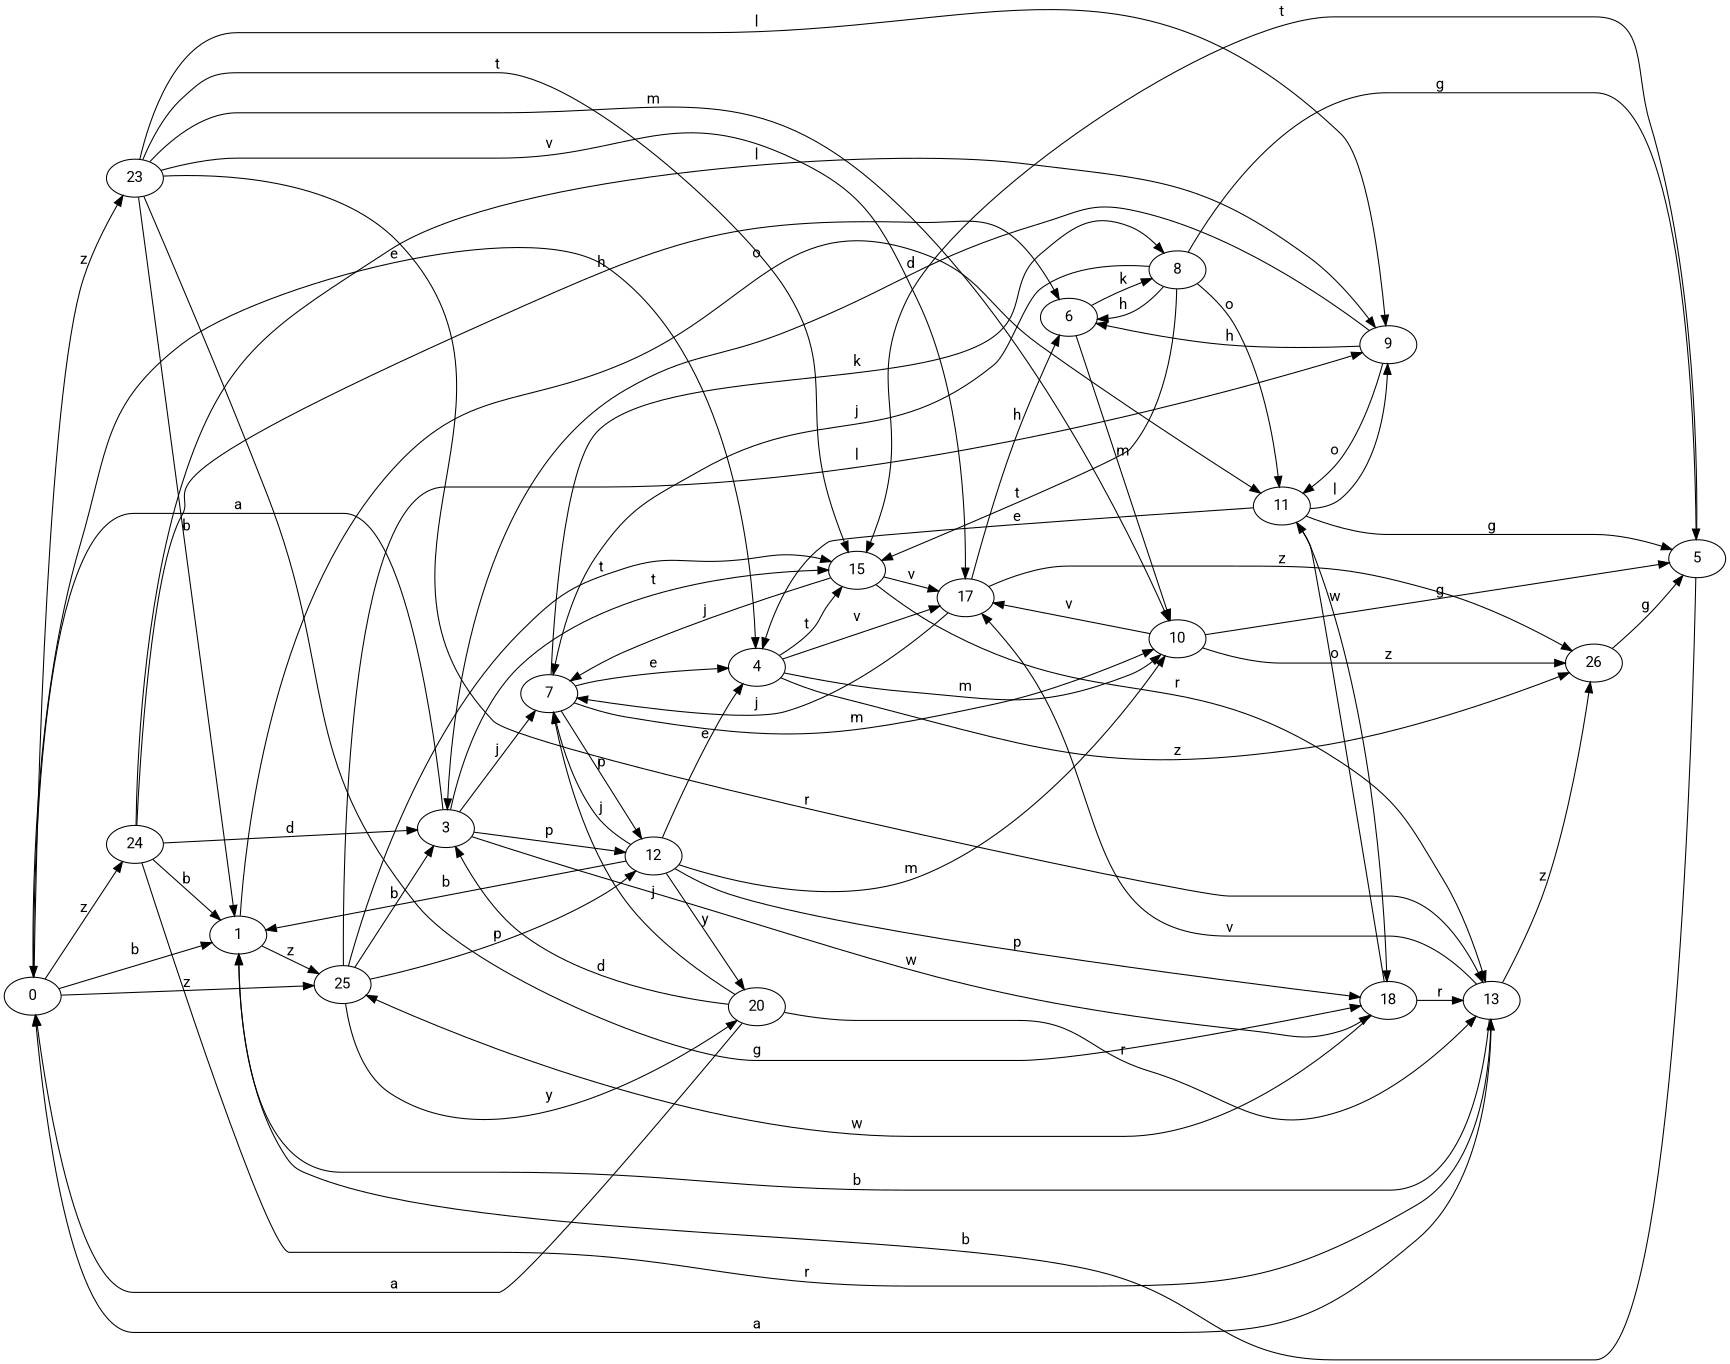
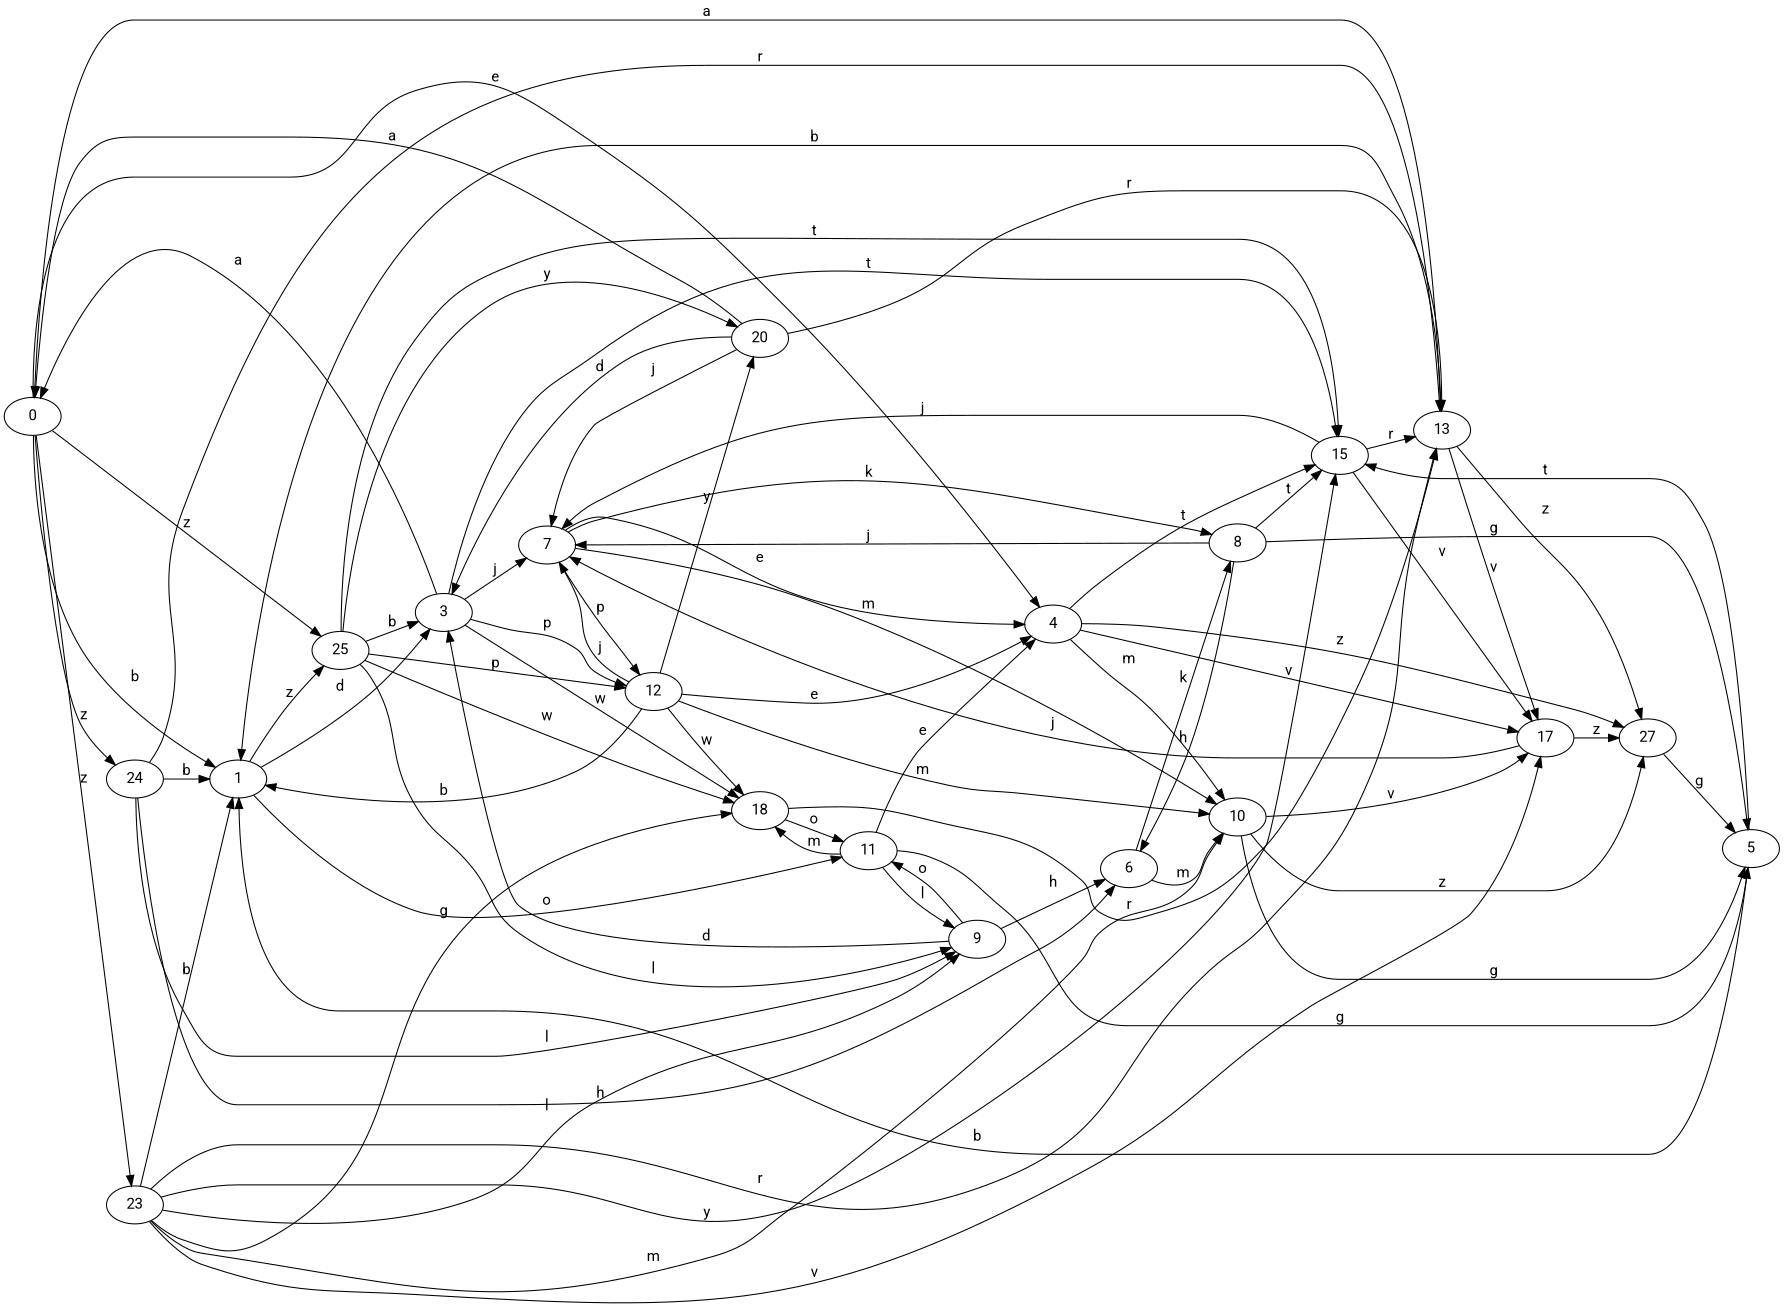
edge "23" -> "15": label "t" -> "y"
edge "8" -> "11": removed, label "o"
edge "17" -> "6": removed, label "h"
edge "11" -> "18": label "w" -> "m"
node "26": label "26" -> "27"
edge "24" -> "3": now "1" -> "3"
edge "12" -> "18": label "p" -> "w"
edge "18" -> "25": reversed
